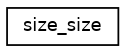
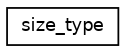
node "size_size": label "size_size" -> "size_type"
